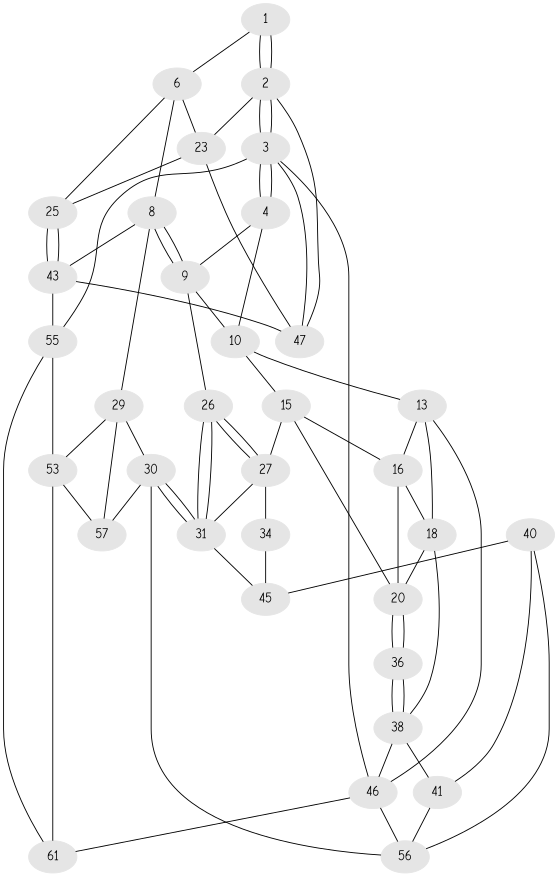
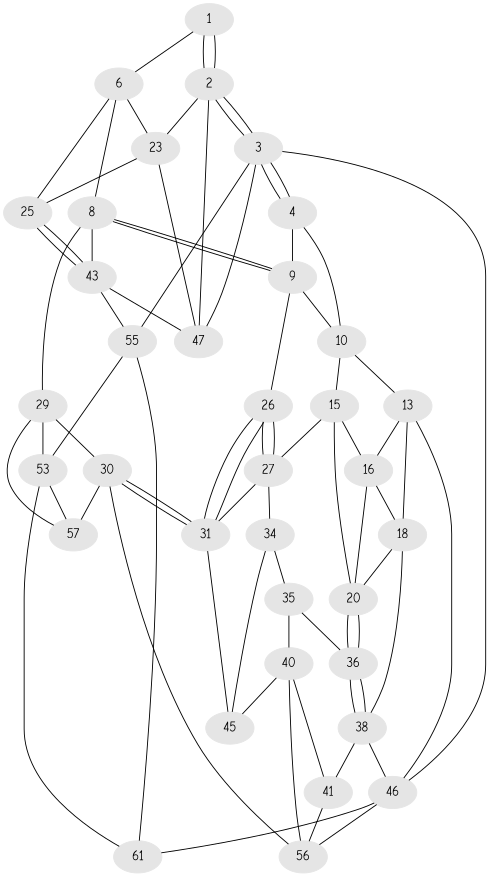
node "35": added
